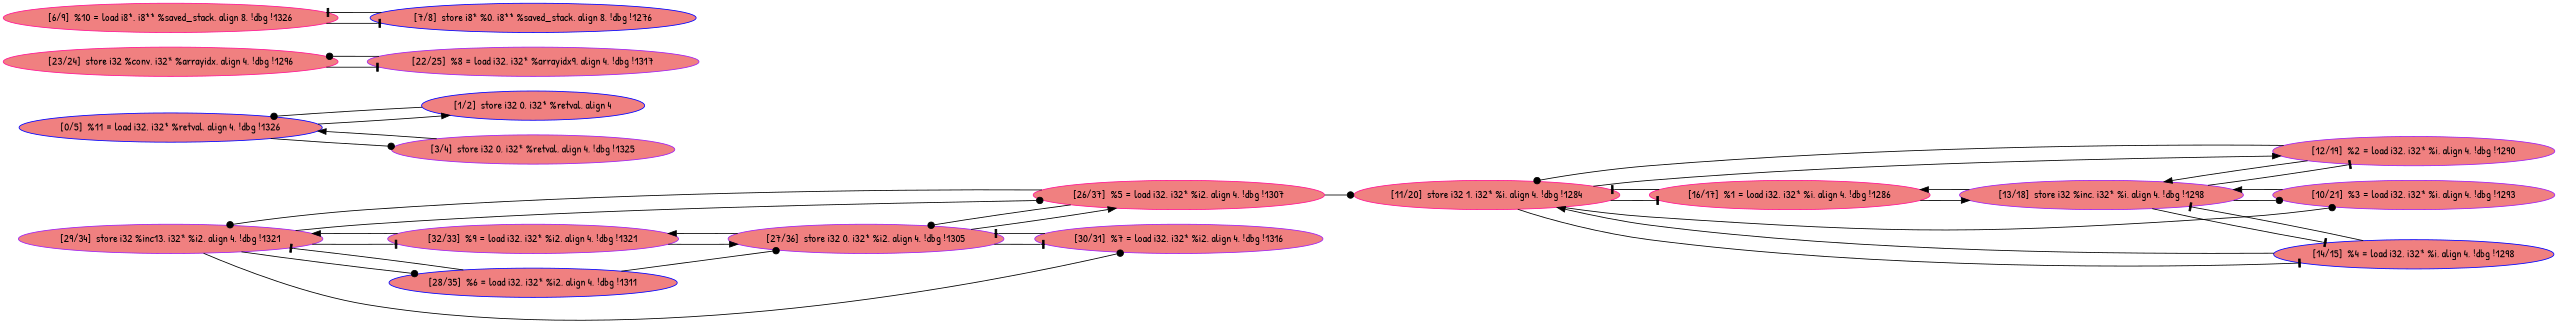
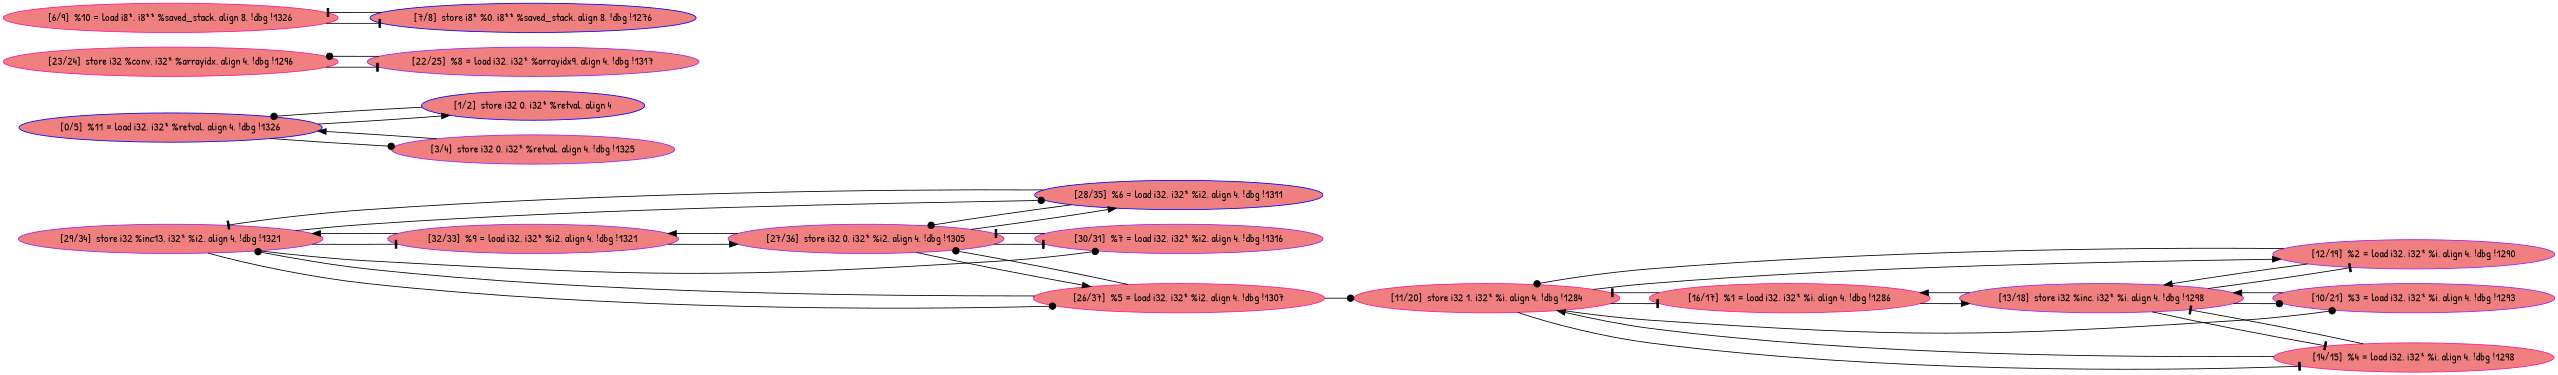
edge "[27/36]  store i32 0, i32* %i2, align 4, !dbg !1305" -> "[28/35]  %6 = load i32, i32* %i2, align 4, !dbg !1311": added
node "[14/15]  %4 = load i32, i32* %i, align 4, !dbg !1298": color blue -> deeppink
